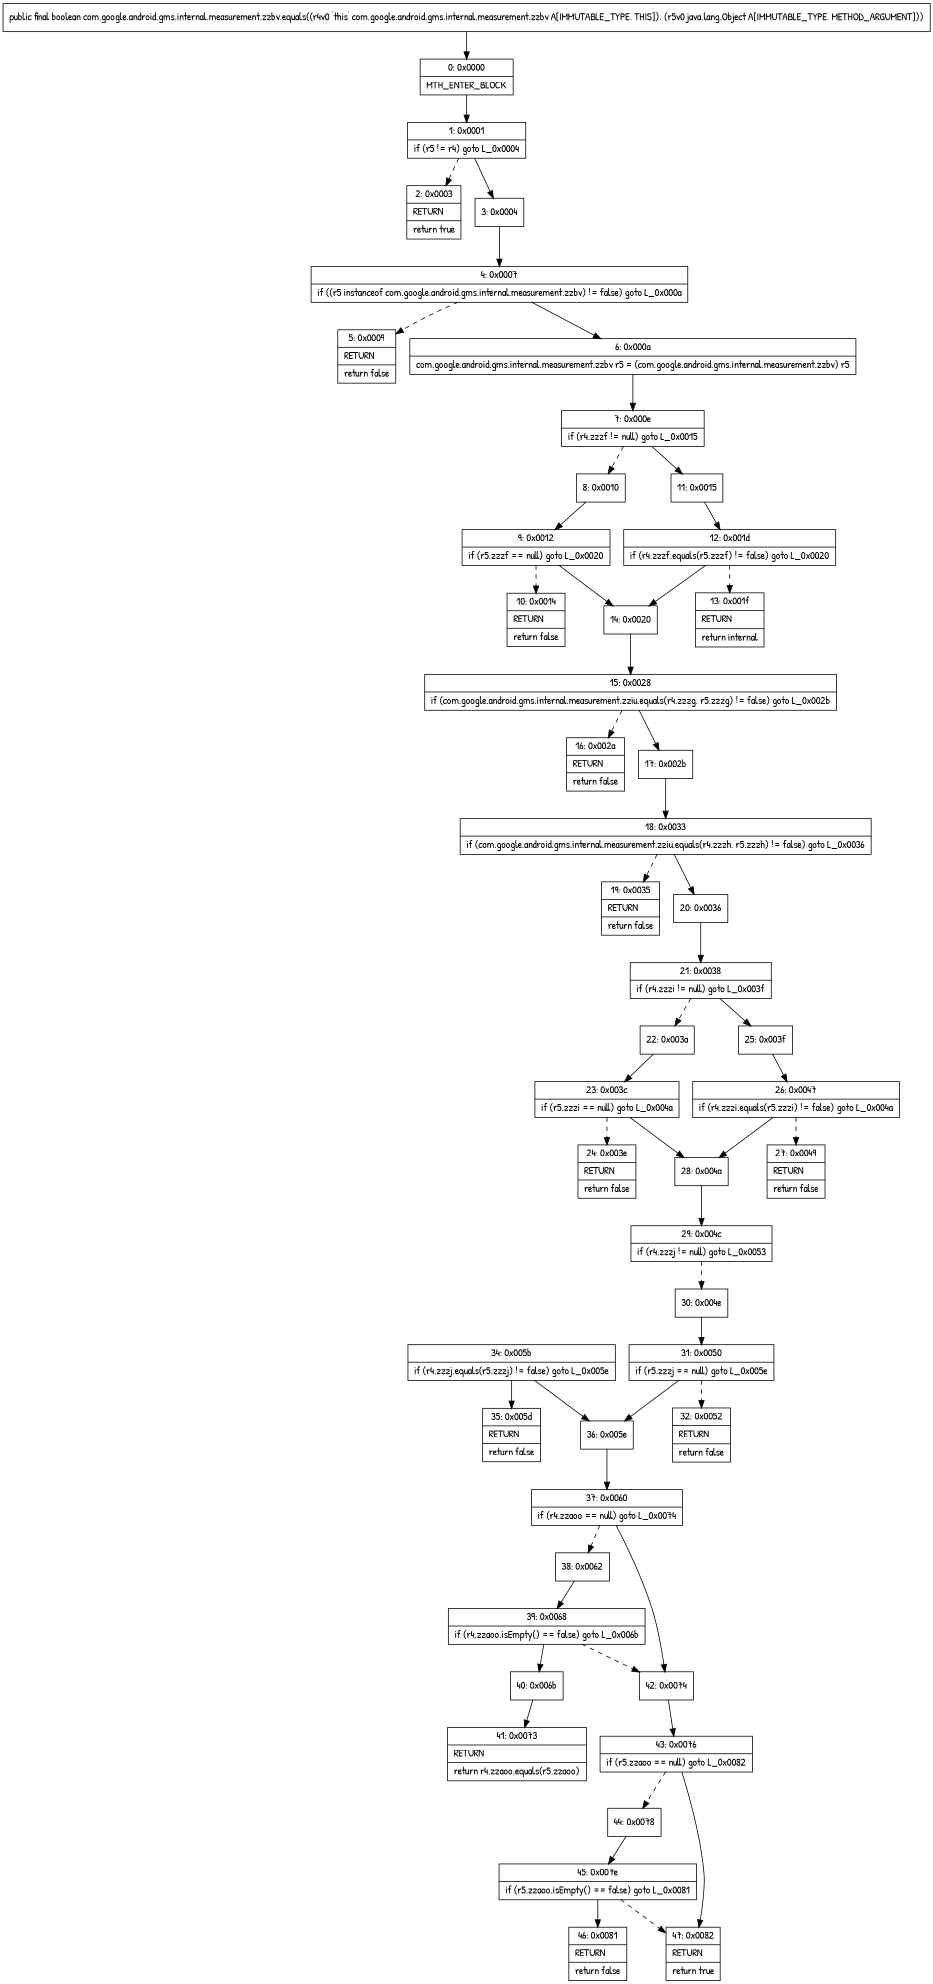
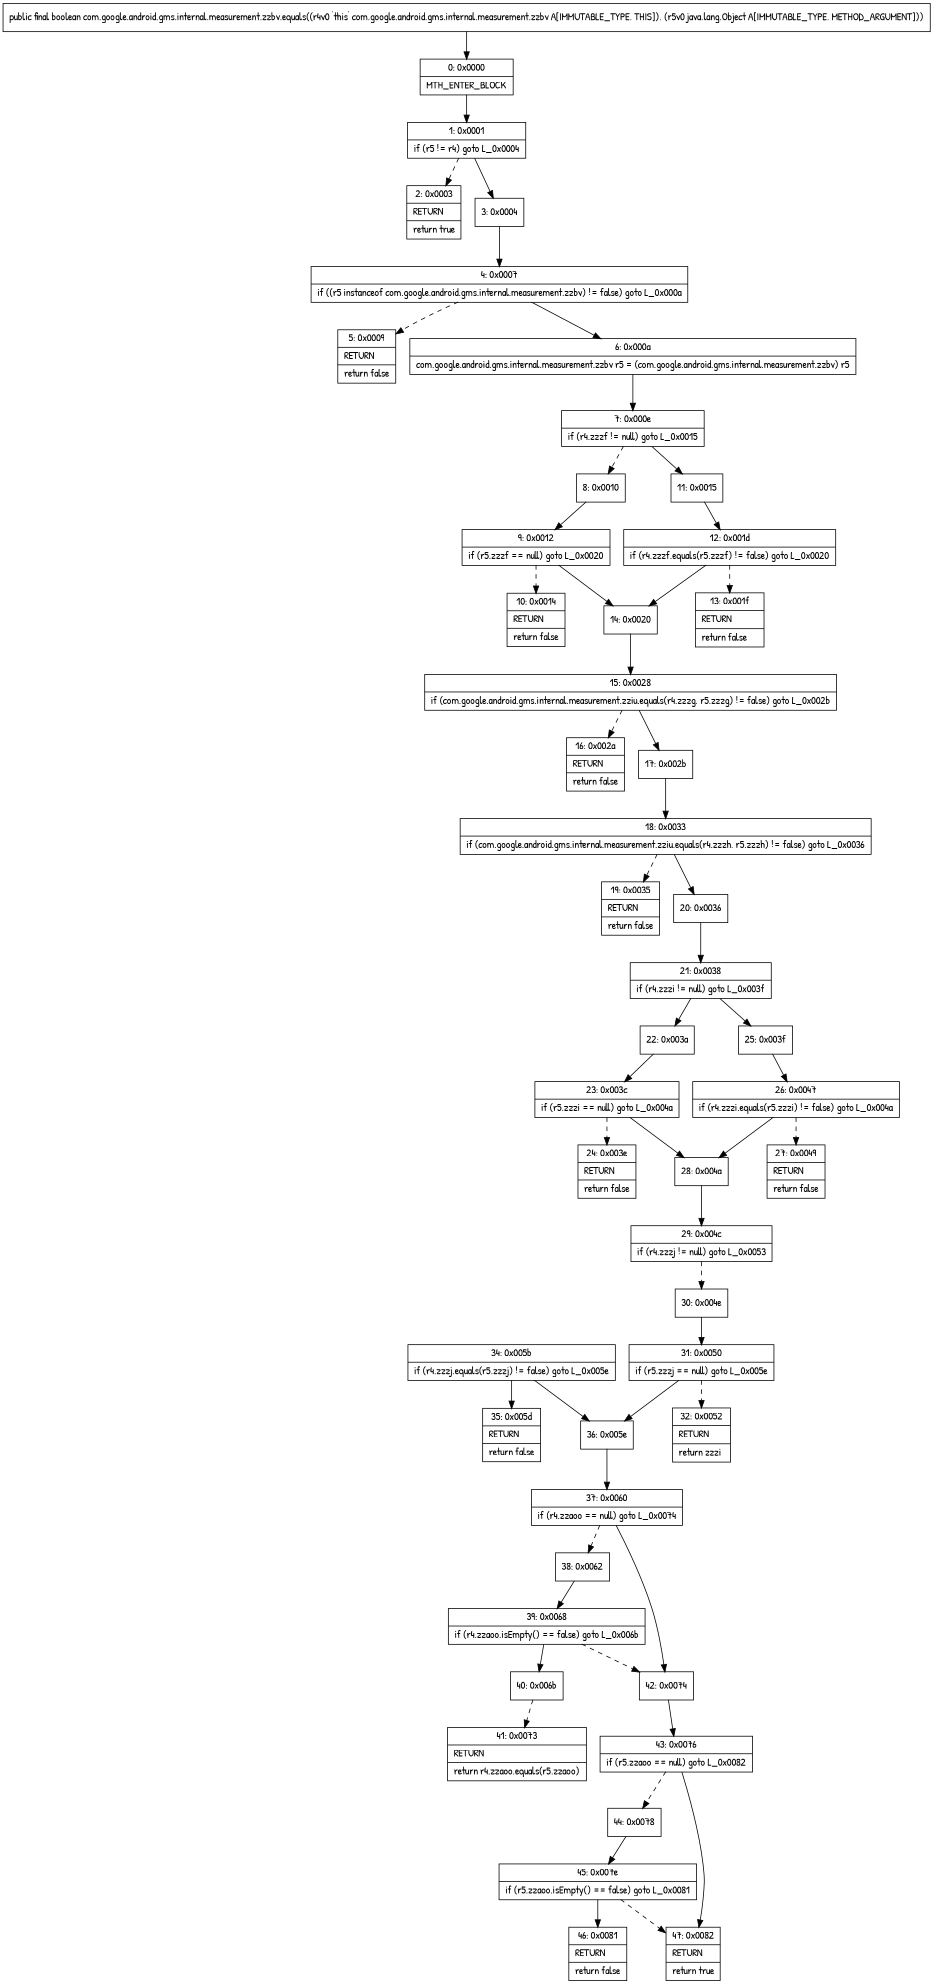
node "13: 0x001f": text "return internal" -> "return false"
edge "21: 0x0038" -> "22: 0x003a": style dashed -> solid
node "32: 0x0052": text "return false" -> "return zzzi"
edge "40: 0x006b" -> "41: 0x0073": style solid -> dashed
